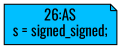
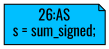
node "26:AS s = signed_signed;": label "26:AS s = signed_signed;" -> "26:AS s = sum_signed;"
